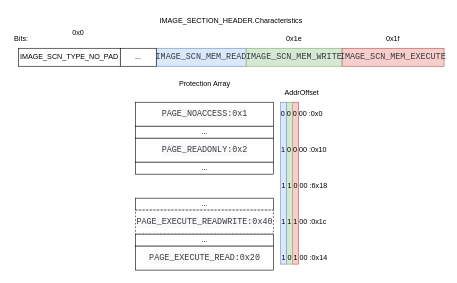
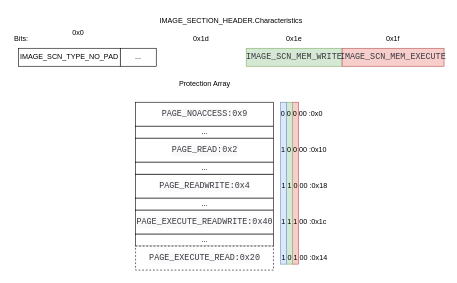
node "0x1d": added
node "IMAGE_SCN_MEM_READ": removed
node "AddrOffset": removed
node "PAGE_NOACCESS:0x1": label "PAGE_NOACCESS:0x1" -> "PAGE_NOACCESS:0x9"
node "PAGE_READONLY:0x2": label "PAGE_READONLY:0x2" -> "PAGE_READ:0x2"
node "PAGE_READWRITE:0x4": added
node "1 1 0 00 :6x18": label "1 1 0 00 :6x18" -> "1 1 0 00 :0x18"
node "PAGE_EXECUTE_READWRITE:0x40": style dashed -> solid
node "PAGE_EXECUTE_READ:0x20": style solid -> dashed
